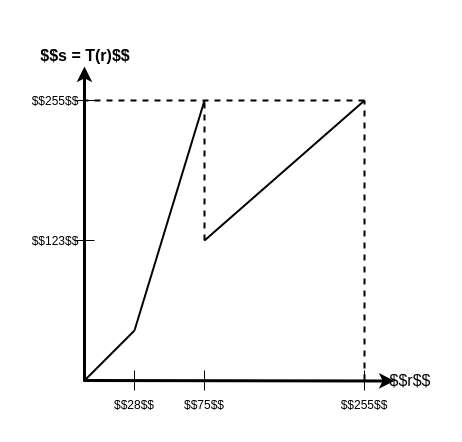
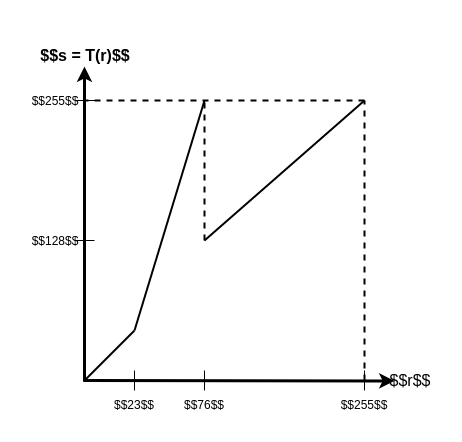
node "$$123$$": label "$$123$$" -> "$$128$$"
node "$$28$$": label "$$28$$" -> "$$23$$"
node "$$75$$": label "$$75$$" -> "$$76$$"
